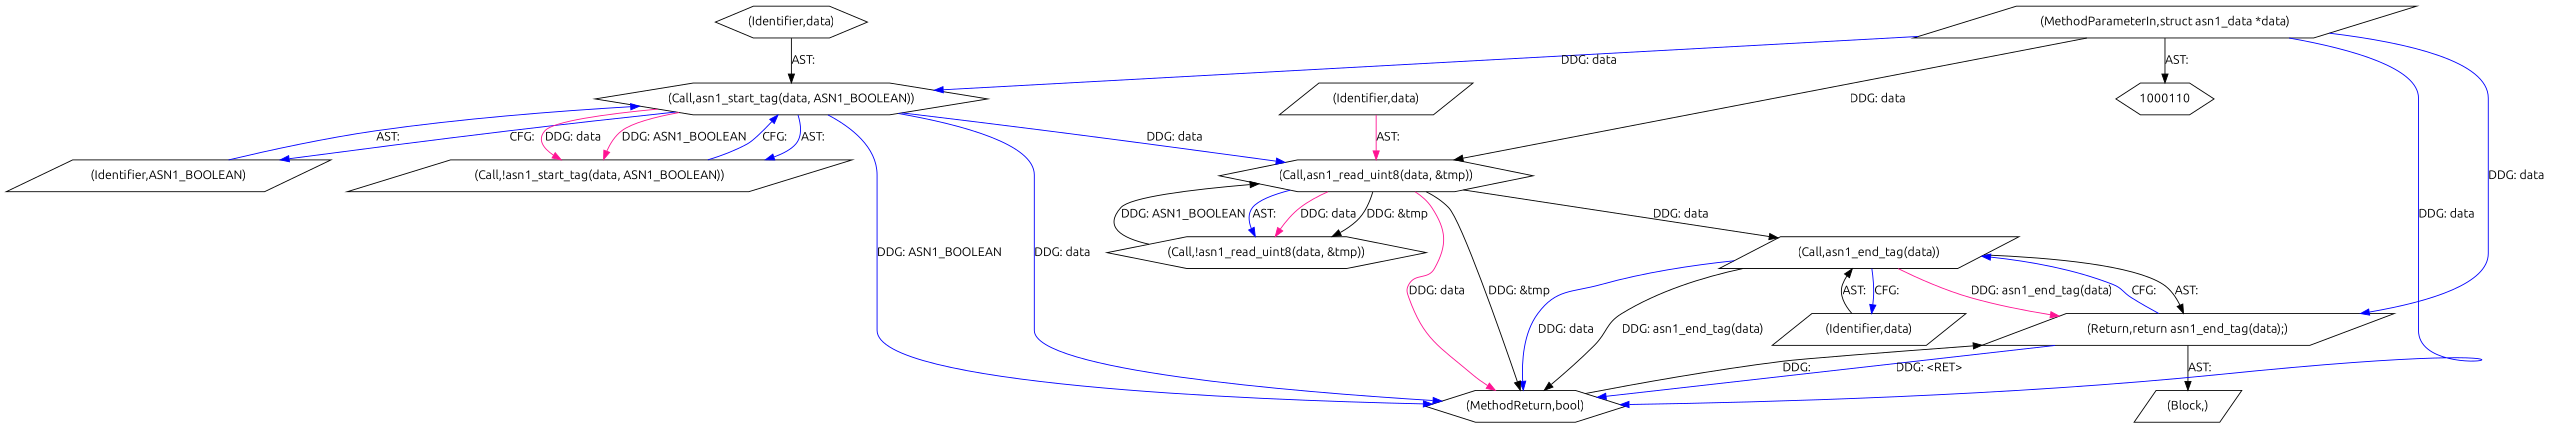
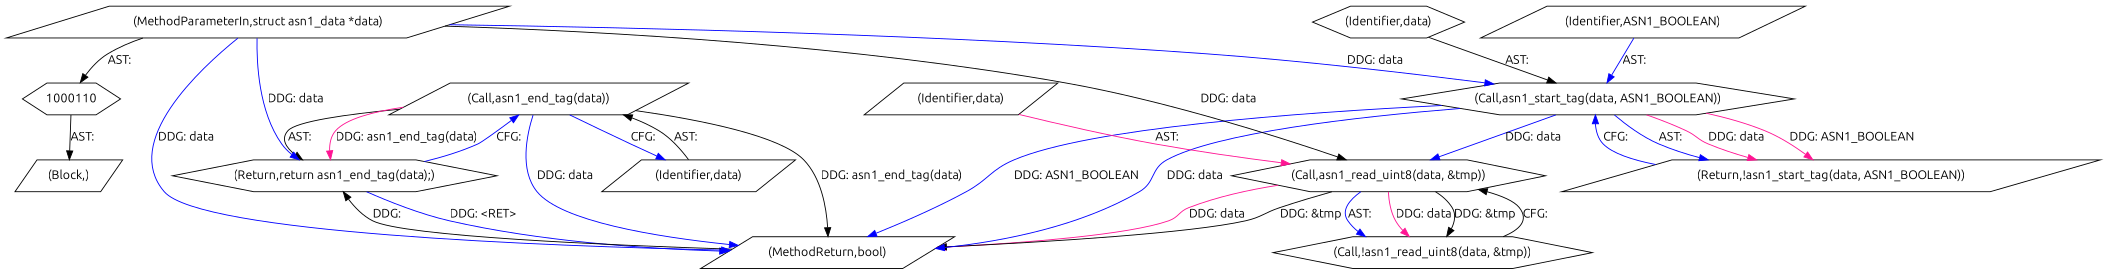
edge "(Call,asn1_start_tag(data, ASN1_BOOLEAN))" -> "(Identifier,ASN1_BOOLEAN)": removed, label "CFG:"
node "(Call,!asn1_start_tag(data, ASN1_BOOLEAN))": label "(Call,!asn1_start_tag(data, ASN1_BOOLEAN))" -> "(Return,!asn1_start_tag(data, ASN1_BOOLEAN))"
edge "(Call,asn1_read_uint8(data, &tmp))" -> "(Call,asn1_end_tag(data))": removed, label "DDG: data"
edge "(Call,!asn1_read_uint8(data, &tmp))" -> "(Call,asn1_read_uint8(data, &tmp))": label "DDG: ASN1_BOOLEAN" -> "CFG: "
node "(Return,return asn1_end_tag(data);)": shape parallelogram -> hexagon
edge "(Return,return asn1_end_tag(data);)" -> "(Block,)": now "1000110" -> "(Block,)"
node "(MethodReturn,bool)": shape hexagon -> parallelogram
